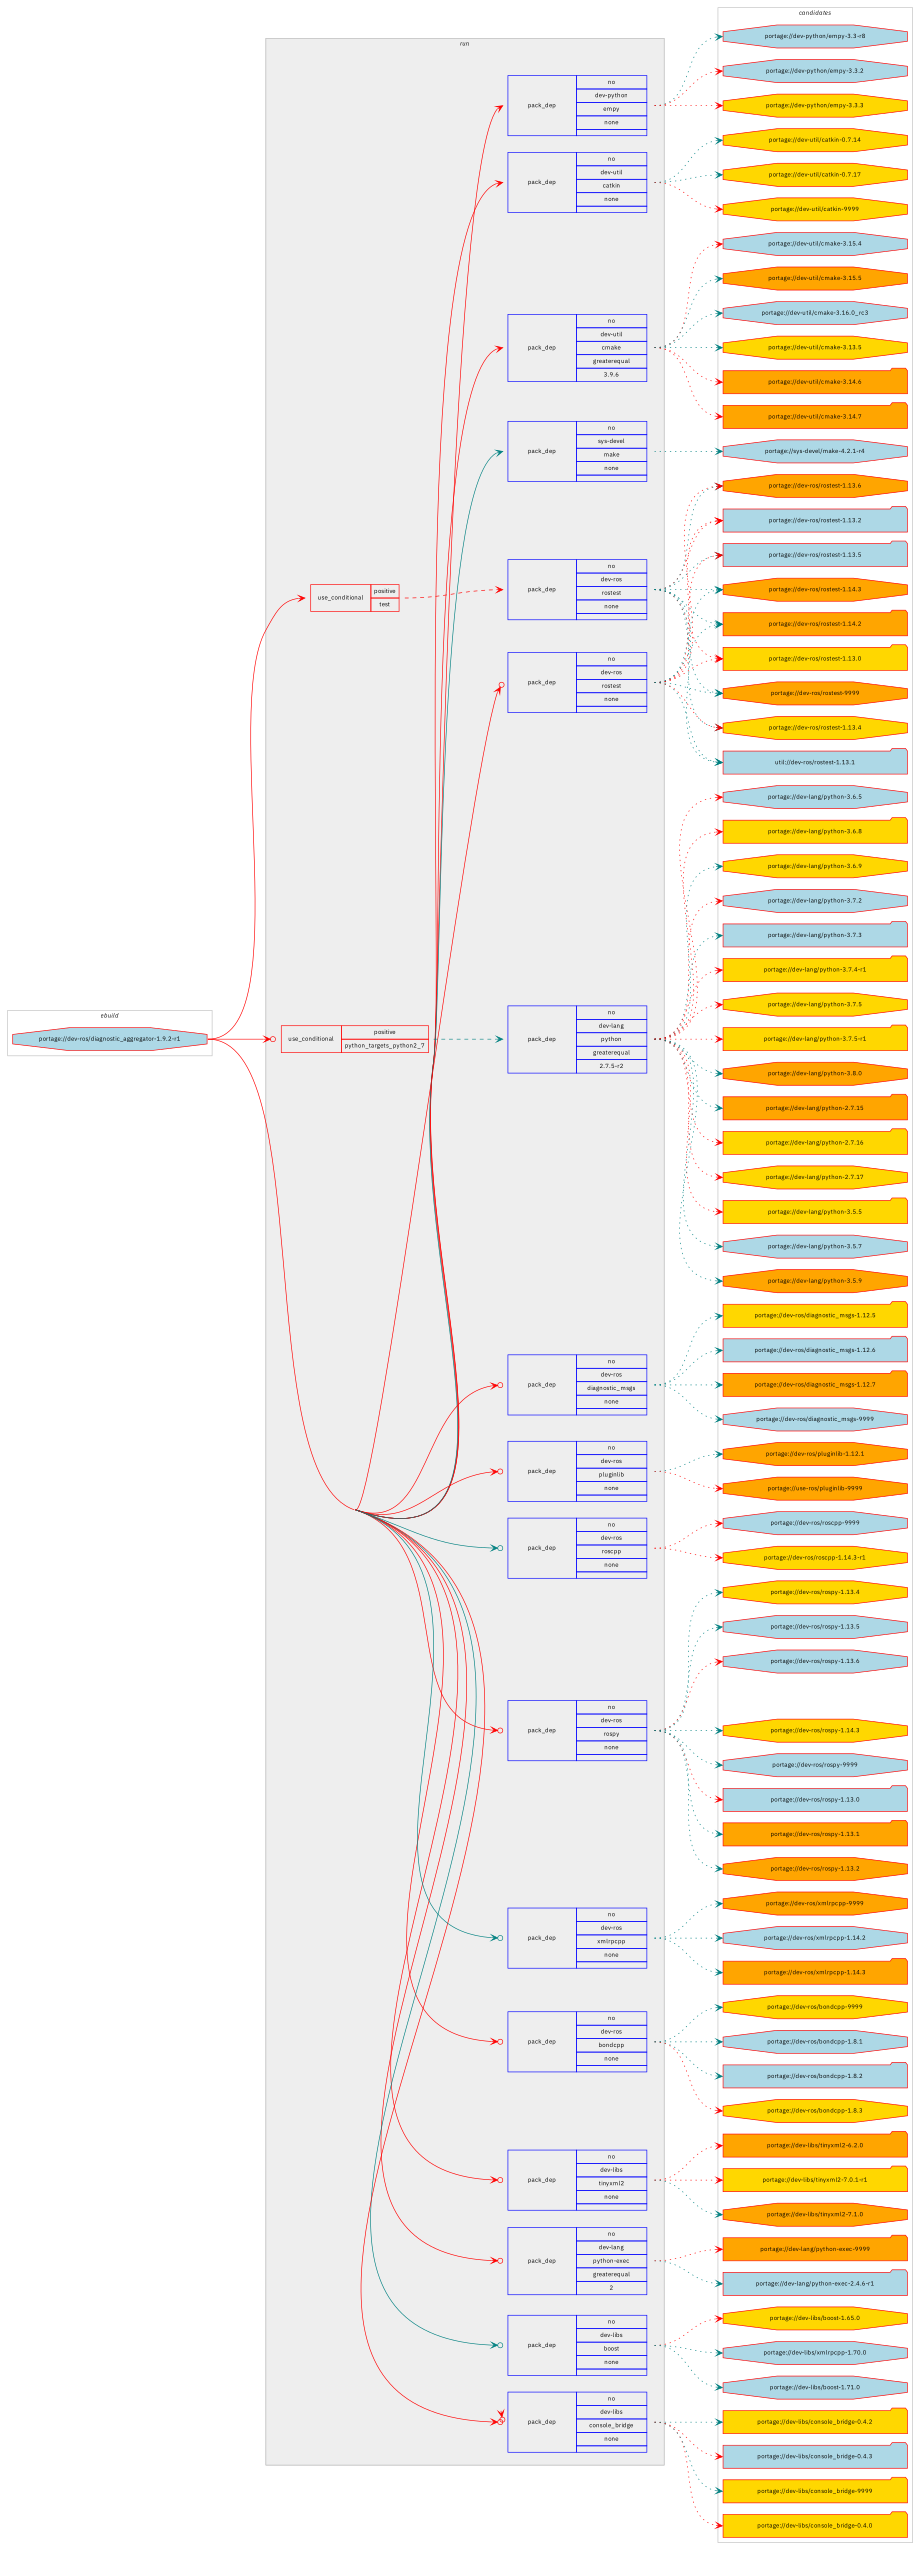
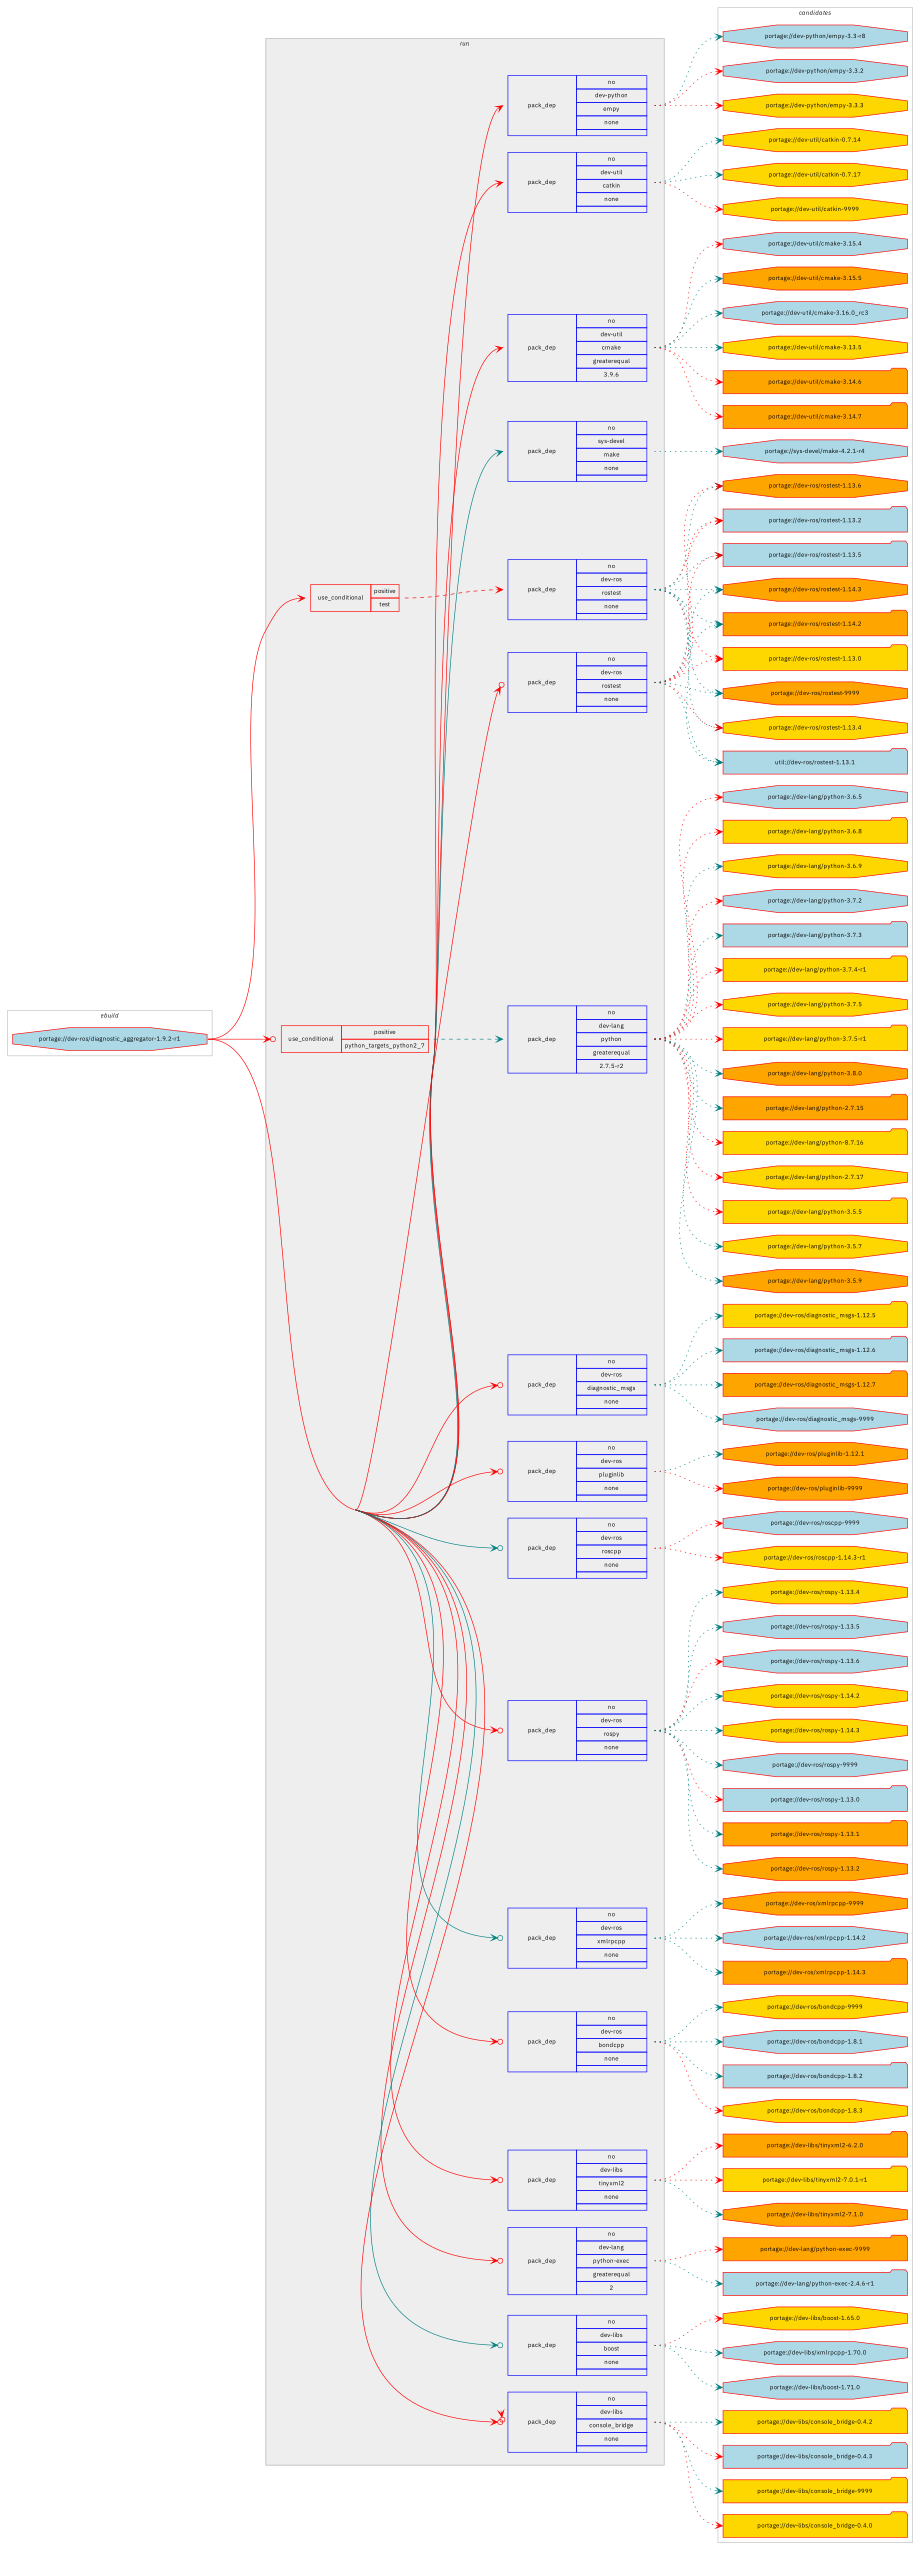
node "portage://dev-lang/python-2.7.16": label "portage://dev-lang/python-2.7.16" -> "portage://dev-lang/python-8.7.16"
node "portage://dev-lang/python-3.5.7": fillcolor lightblue -> gold
node "portage://use-ros/pluginlib-9999": label "portage://use-ros/pluginlib-9999" -> "portage://dev-ros/pluginlib-9999"
node "portage://dev-ros/rospy-1.14.2": added
